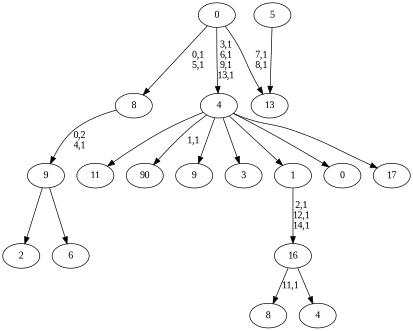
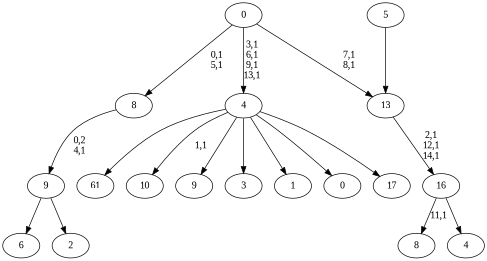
node "11": label "11" -> "61"
node "90": label "90" -> "10"
edge "1" -> "16": now "13" -> "16"
